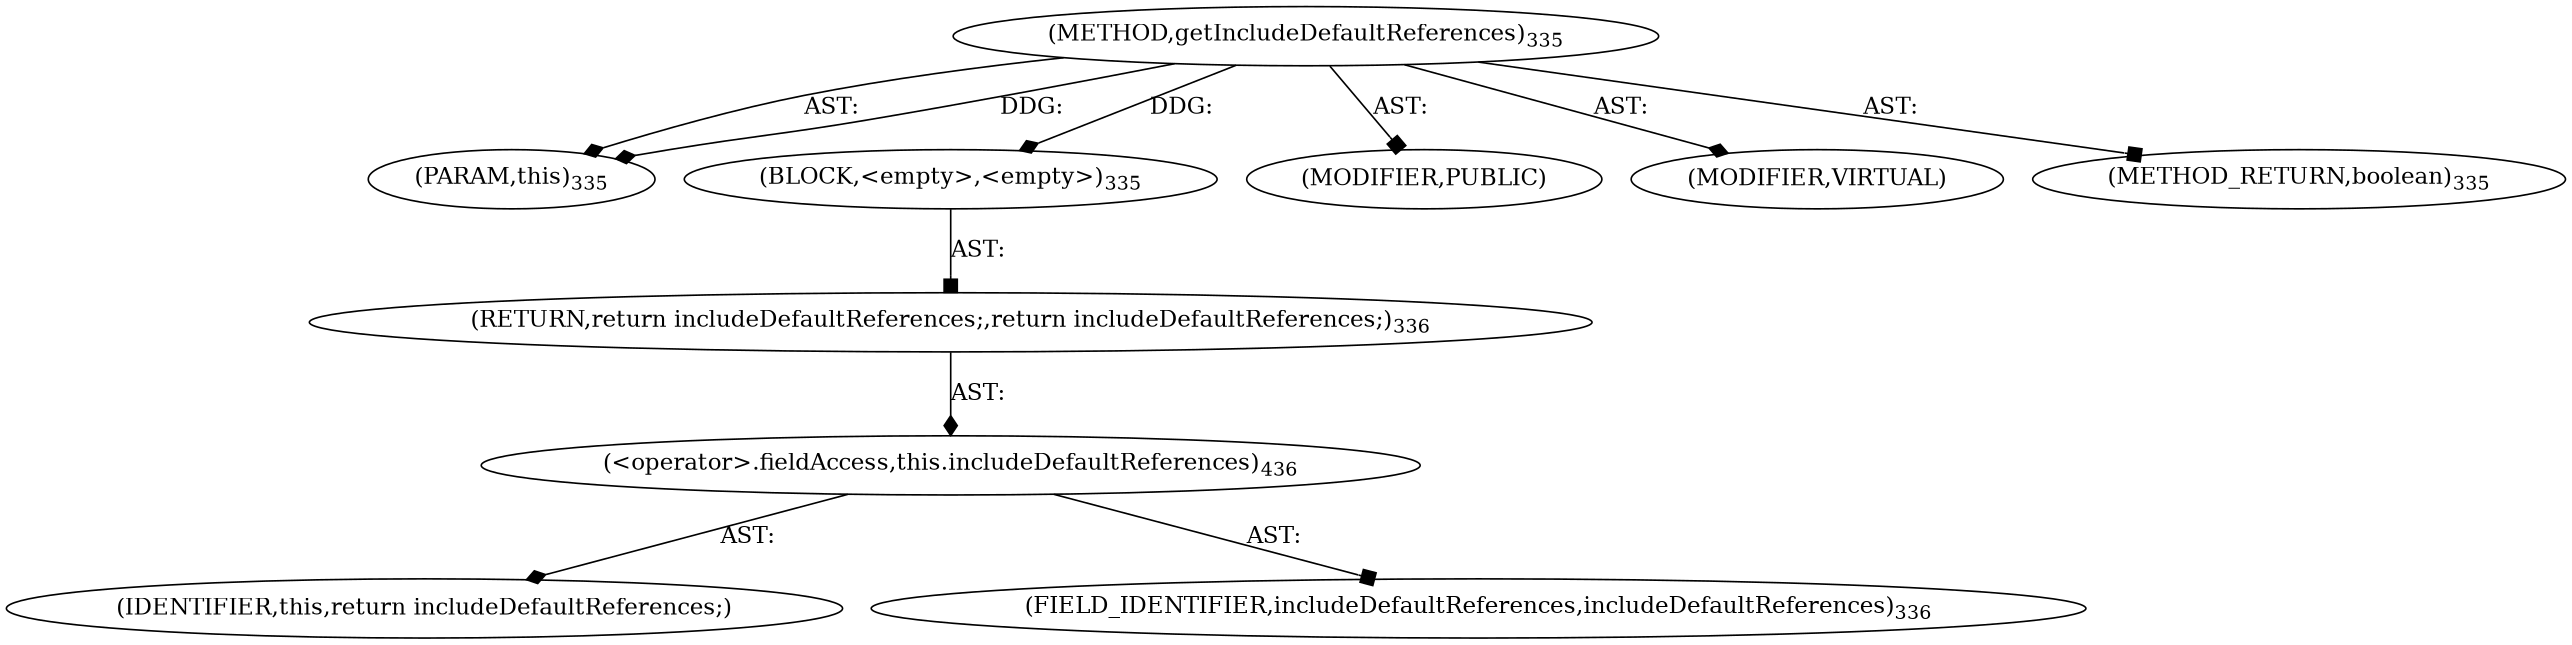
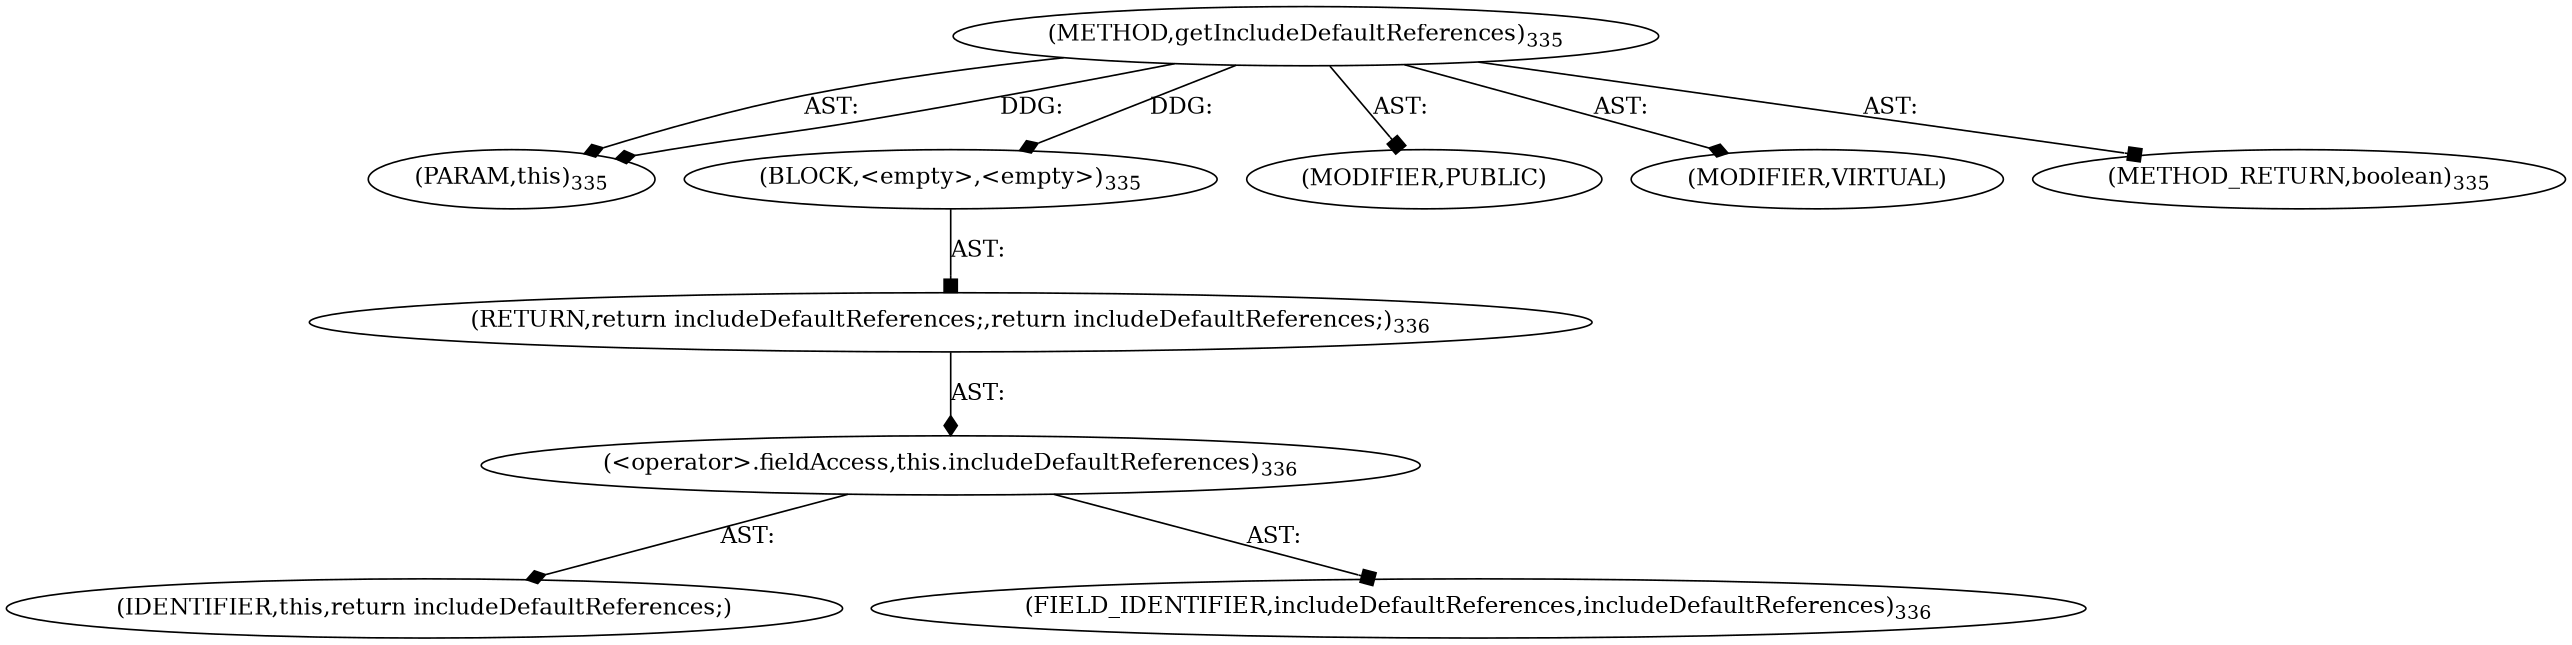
node "(<operator>.fieldAccess,this.includeDefaultReferences)": text "436" -> "336"
